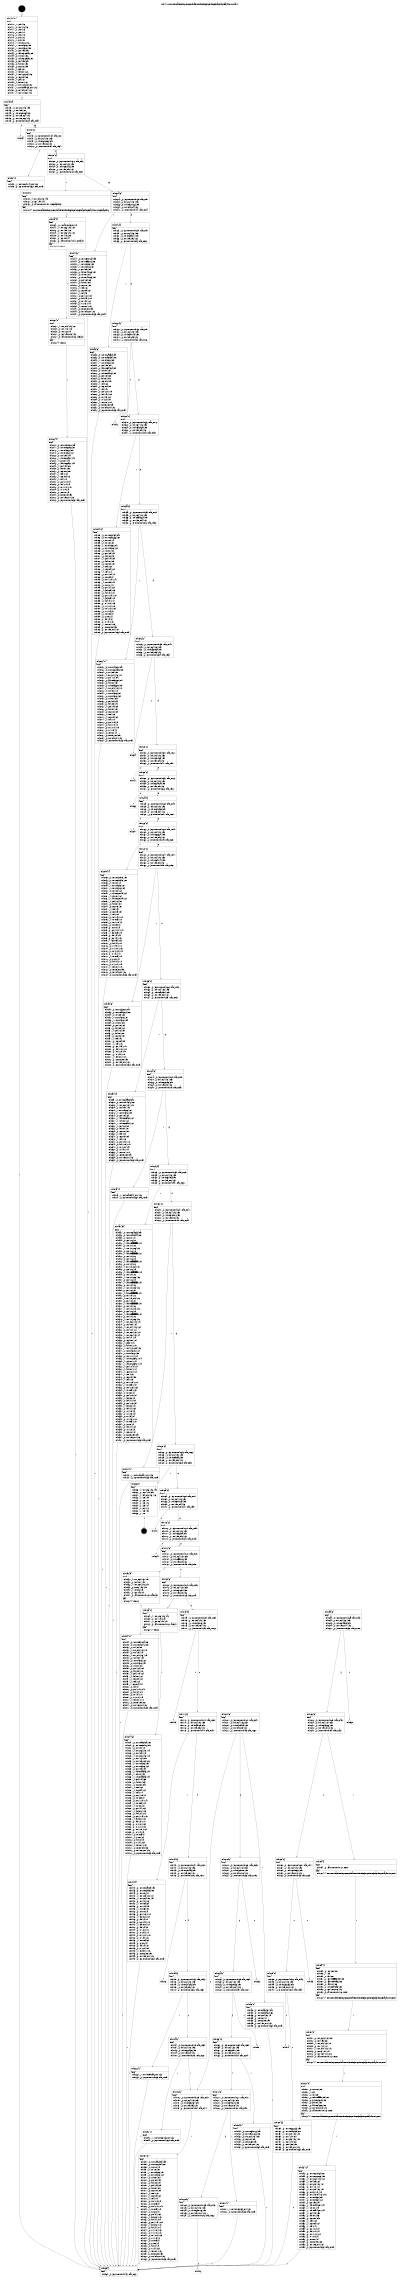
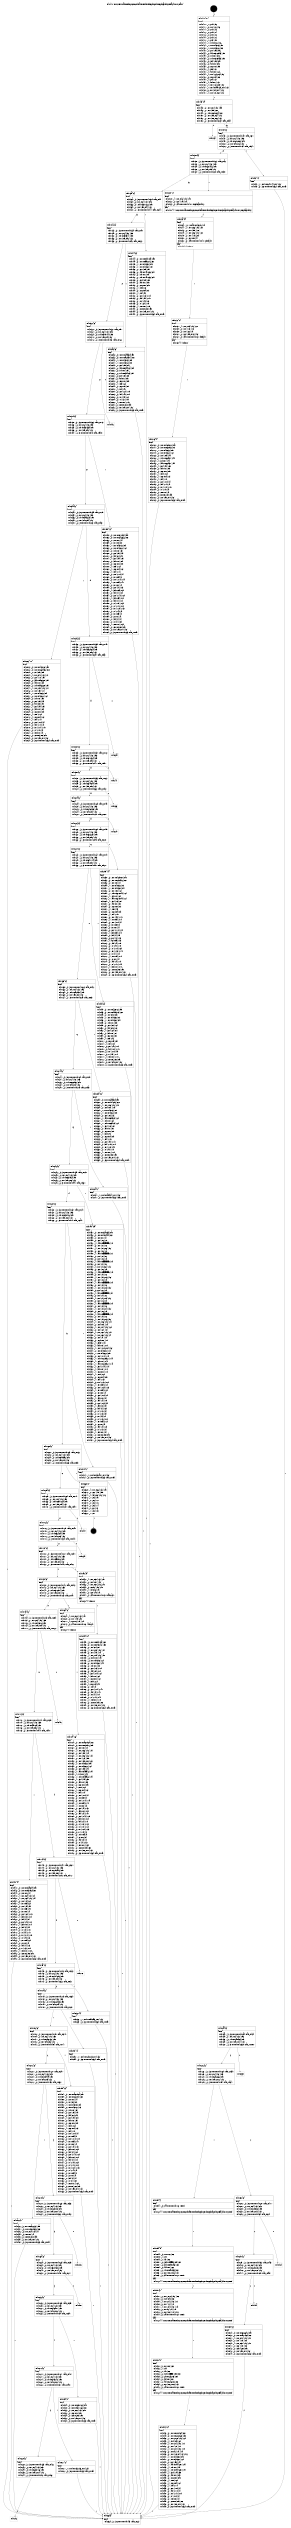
edge "0x401802 [28]" -> "0x4017e6 [28]": reversed
